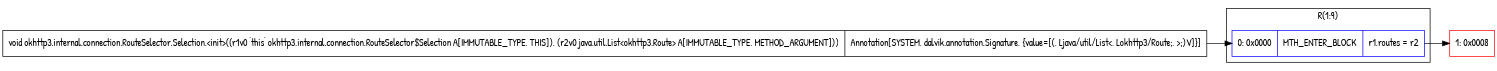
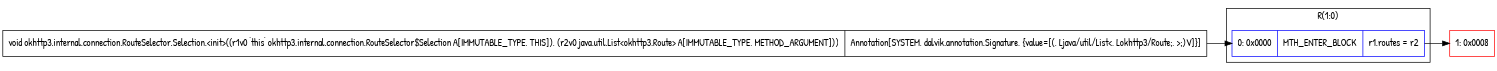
cluster "R(1:9)": label "R(1:9)" -> "R(1:0)"
